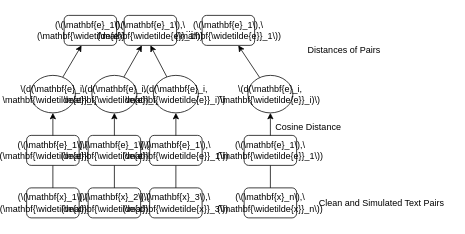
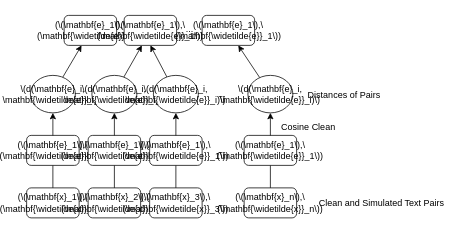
node "Distances of Pairs": moved (344, 51) -> (344, 96)
node "Cosine Distance": label "Cosine Distance" -> "Cosine Clean"
